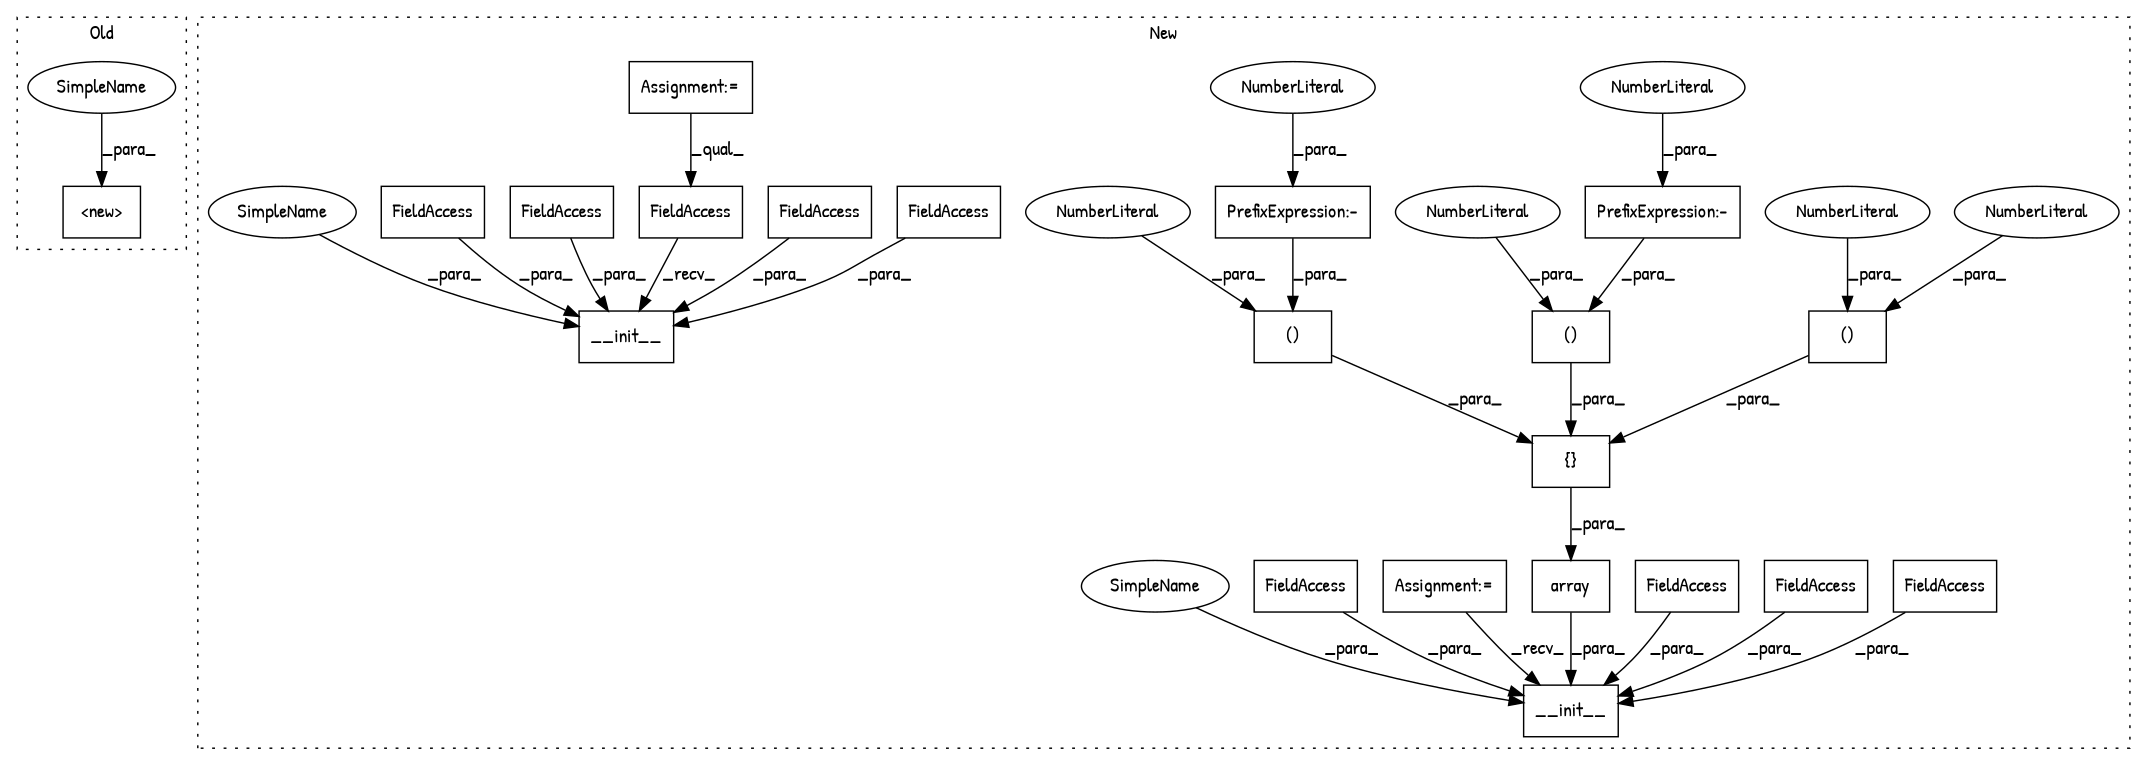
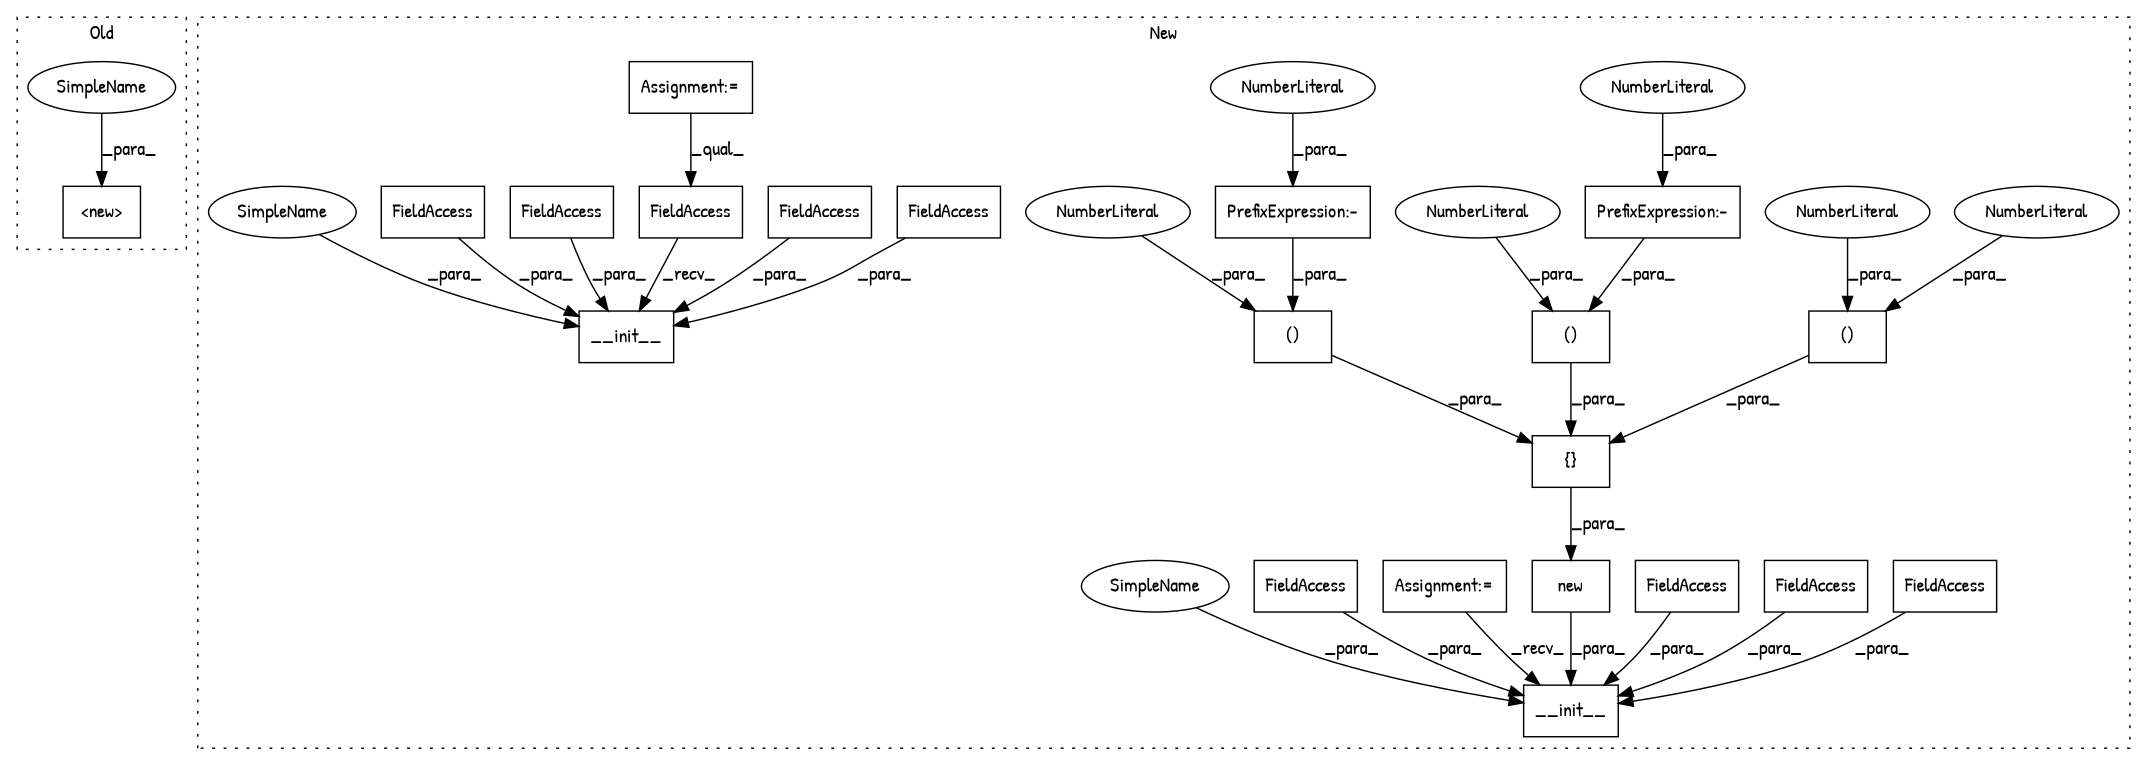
node "array": label "array" -> "new"
